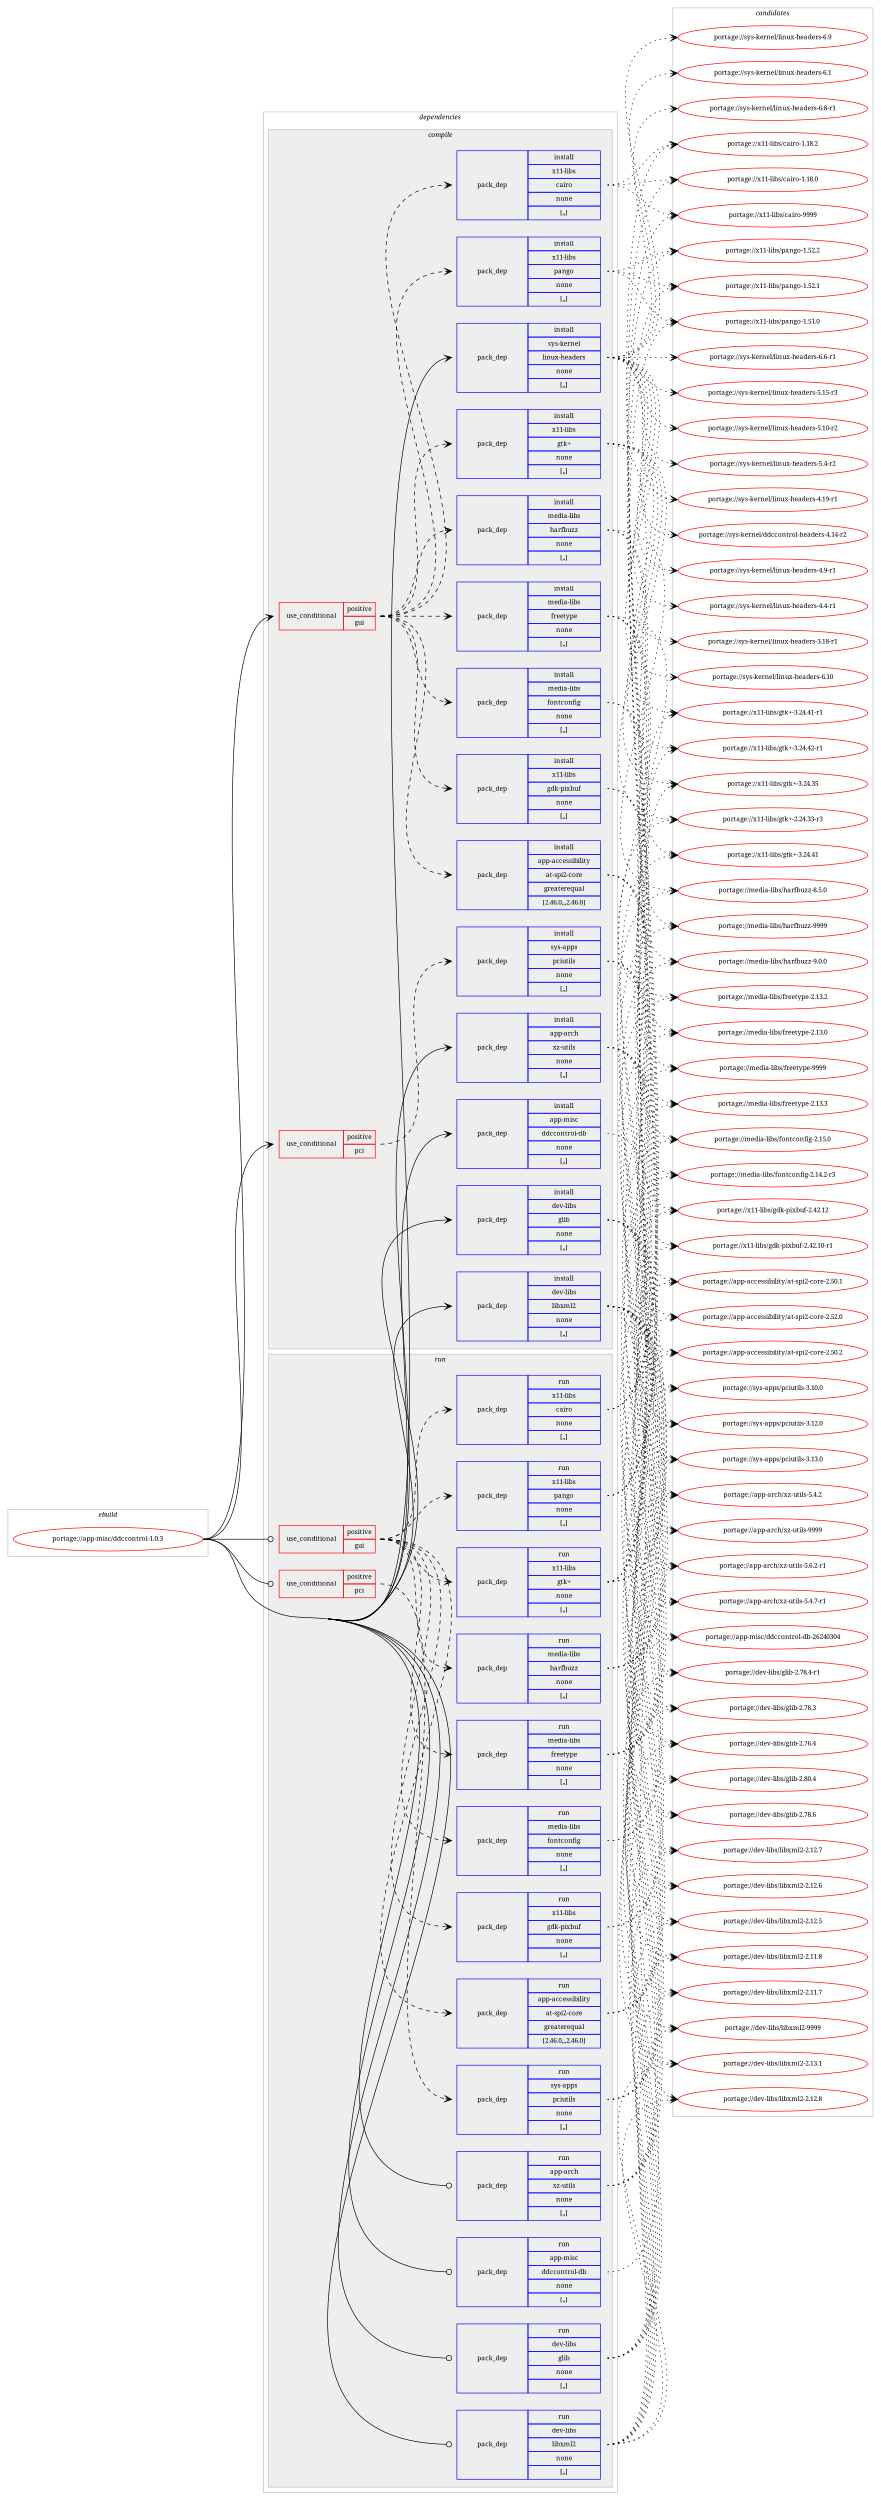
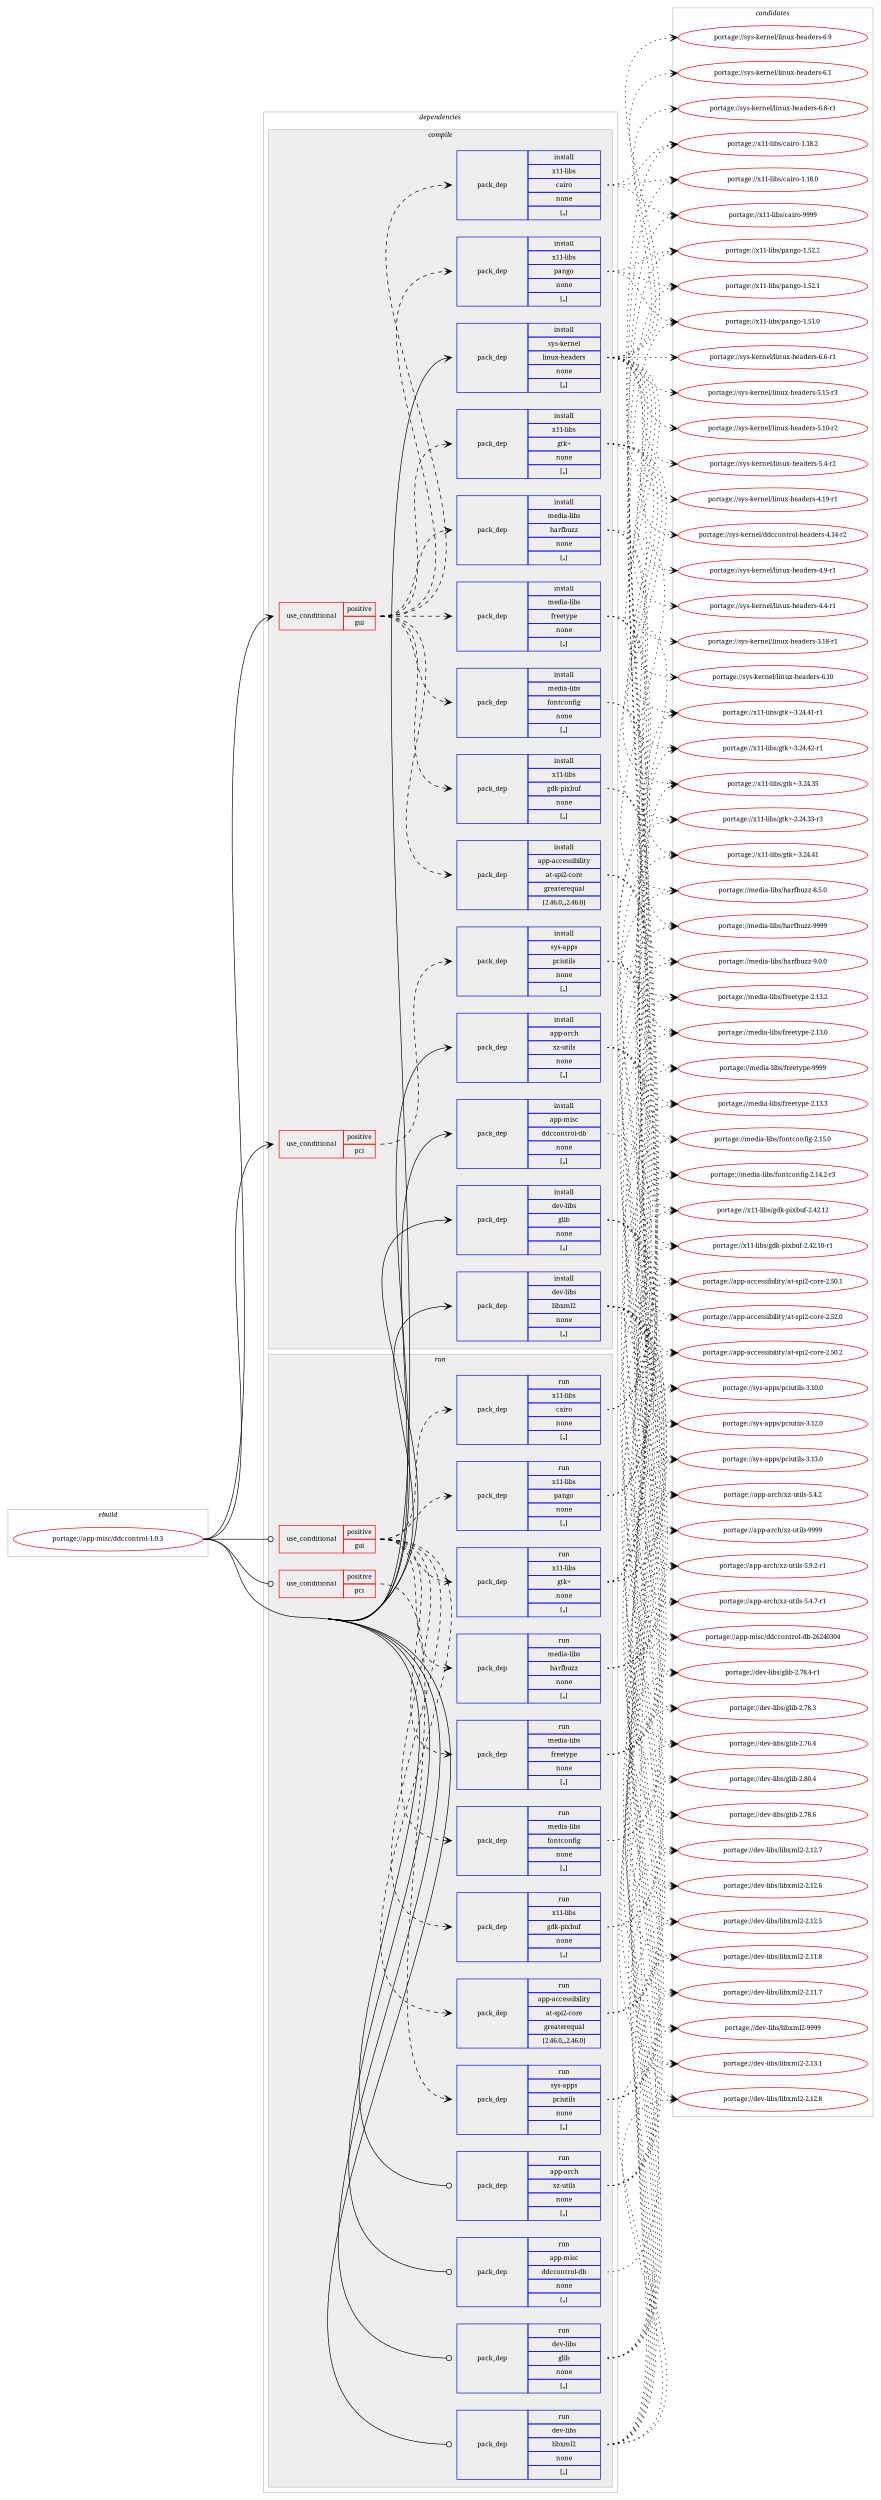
node "portage://app-arch/xz-utils-5.6.2-r1": label "portage://app-arch/xz-utils-5.6.2-r1" -> "portage://app-arch/xz-utils-5.9.2-r1"
